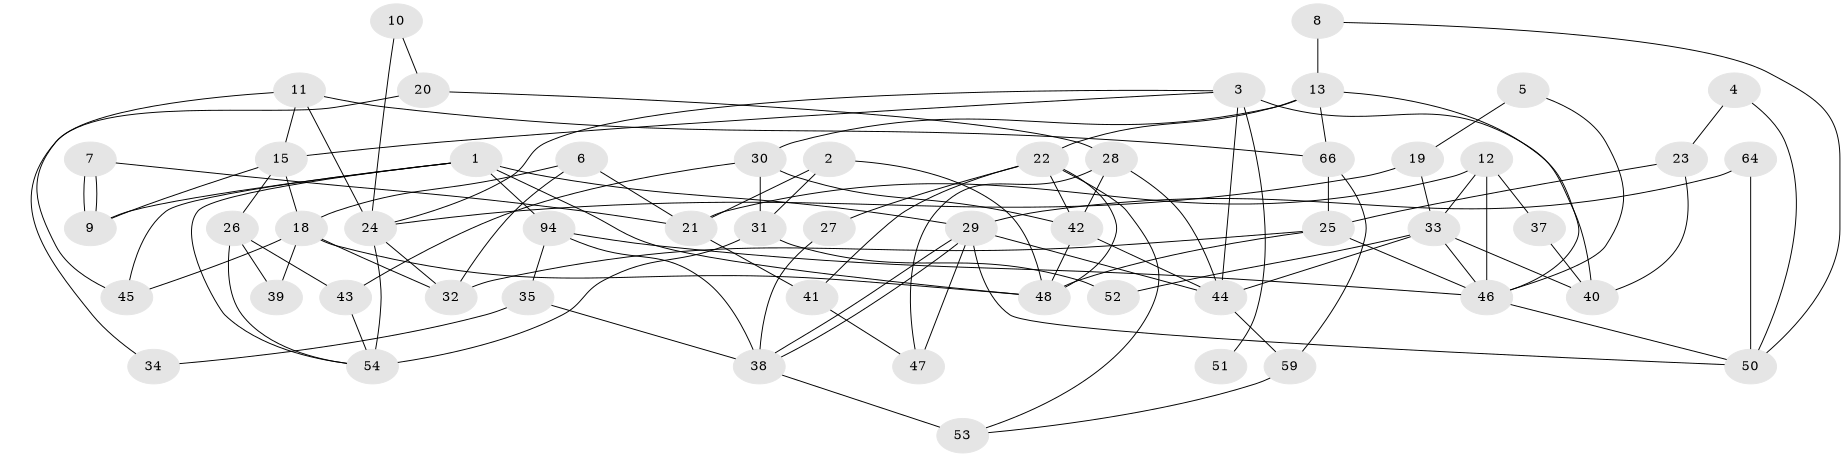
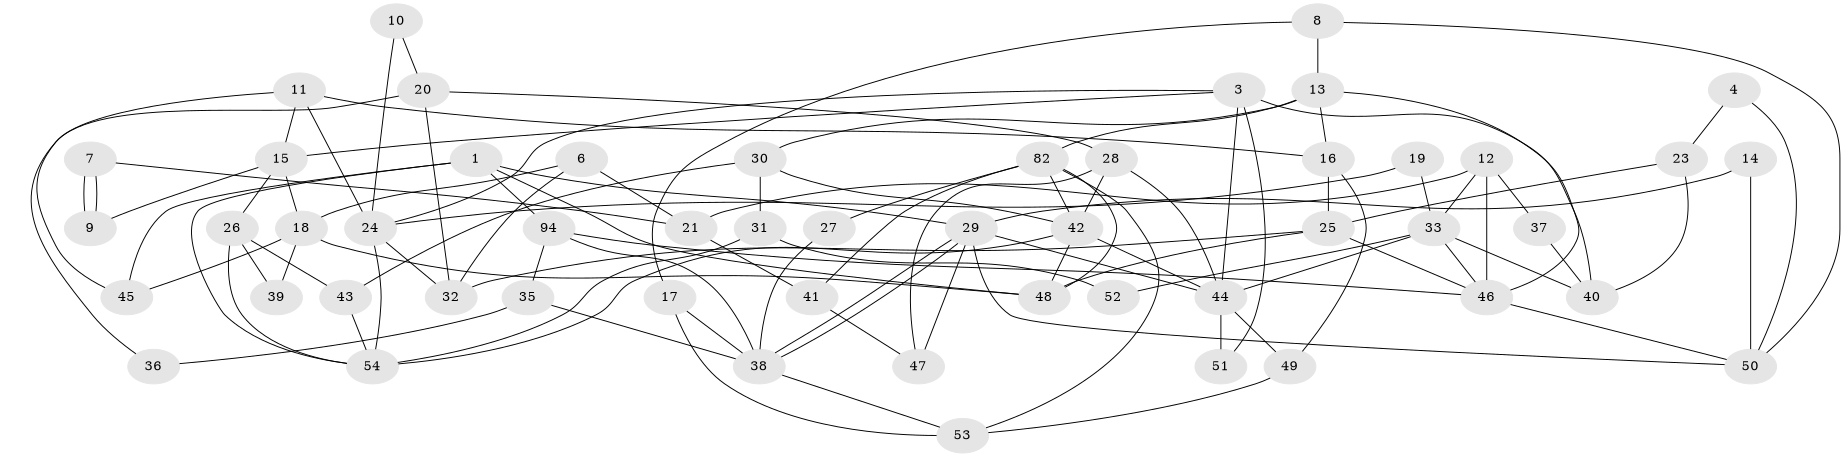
node "5": removed
node "2": removed
node "22": label "22" -> "82"
node "66": label "66" -> "16"
node "64": label "64" -> "14"
edge "1" -- "9": removed
edge "18" -- "32": now "20" -- "32"
edge "42" -- "54": added
node "17": added
edge "44" -- "51": added
node "34": label "34" -> "36"
node "59": label "59" -> "49"
